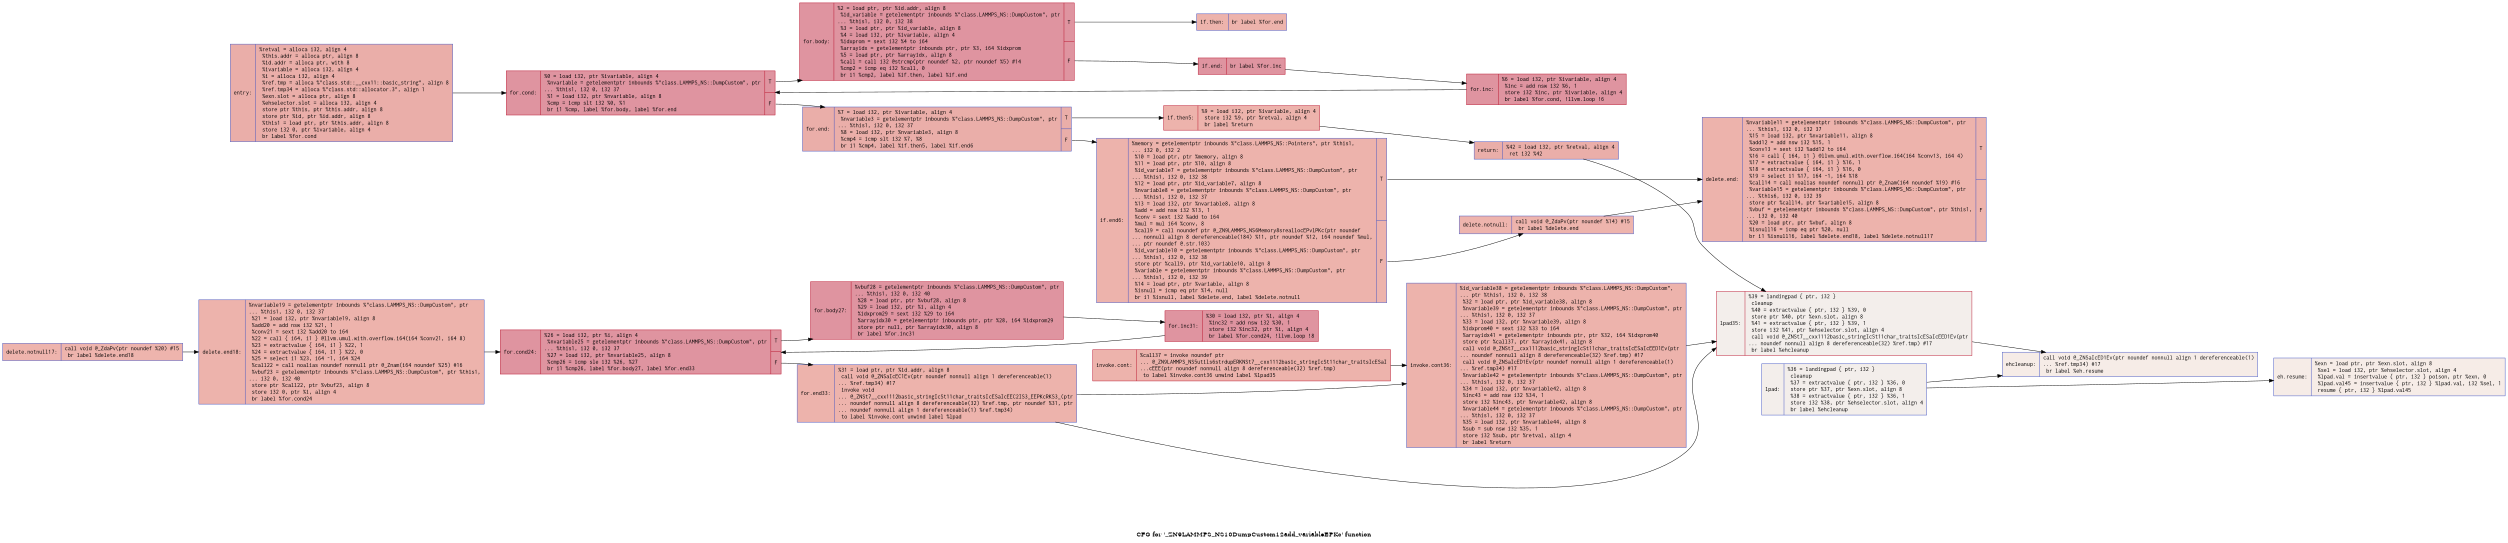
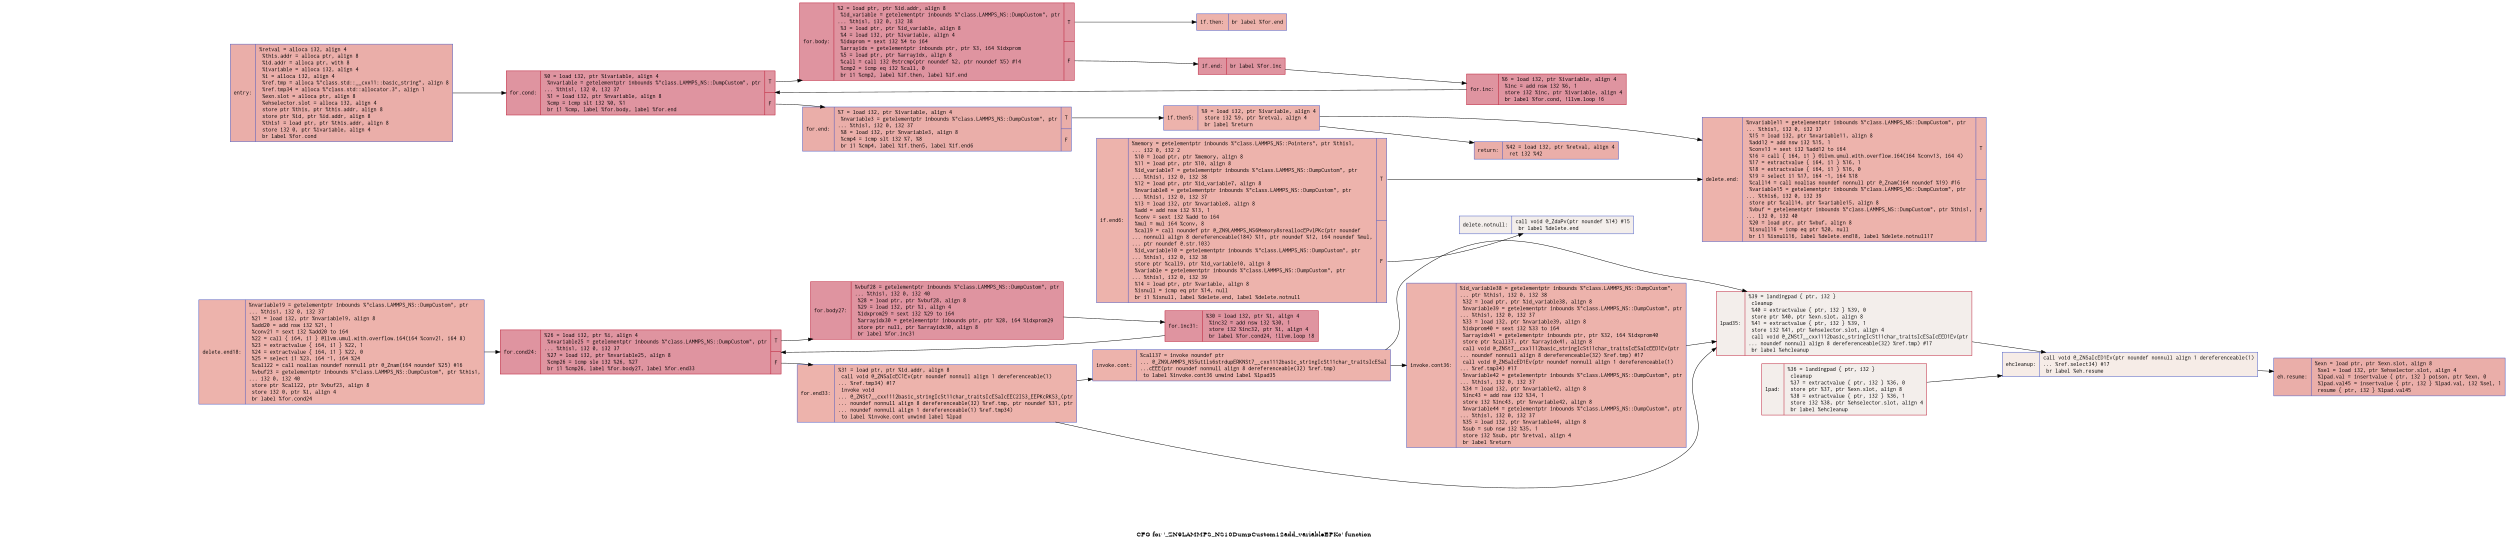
node "if.then5:": color #b70d28ff -> #3d50c3ff
edge "for.end:" -> "if.end6:": removed
edge "delete.notnull:" -> "delete.end:": now "if.then5:" -> "delete.end:"
edge "return:" -> "lpad35:": now "invoke.cont:" -> "lpad35:"
node "delete.notnull:": fillcolor #d8564670 -> #e5d8d170
node "delete.notnull17:": removed
node "ehcleanup:": text "... %ref.tmp34) #17" -> "... %ref.select34) #17"
node "invoke.cont:": color #b70d28ff -> #3d50c3ff
node "eh.resume:": fillcolor #ead5c970 -> #d0473d70
edge "lpad:" -> "eh.resume:": now "ehcleanup:" -> "eh.resume:"
node "lpad:": color #3d50c3ff -> #b70d28ff
edge "for.end33:" -> "invoke.cont36:": now "for.end33:" -> "invoke.cont:"
